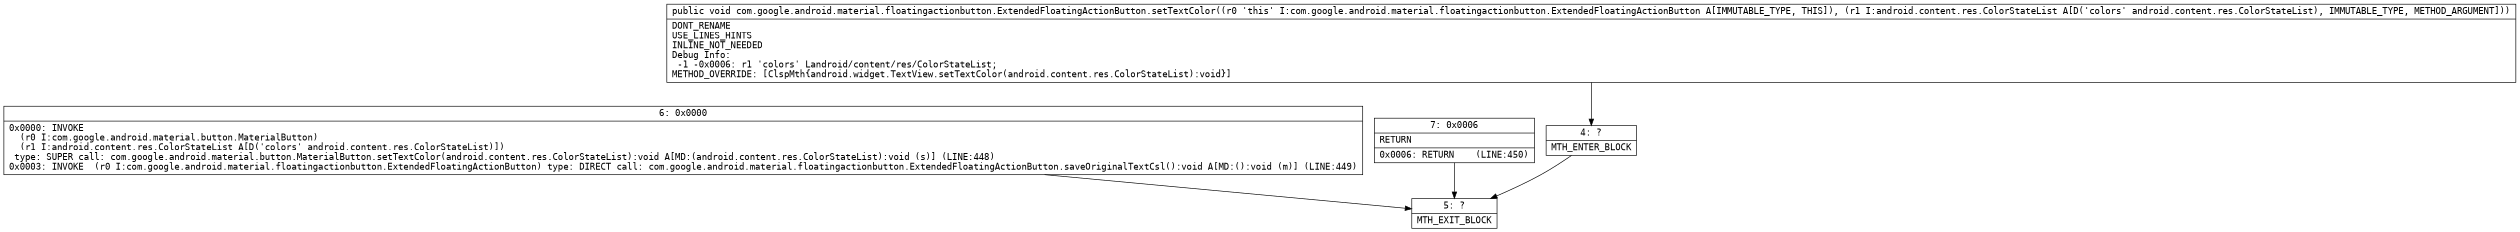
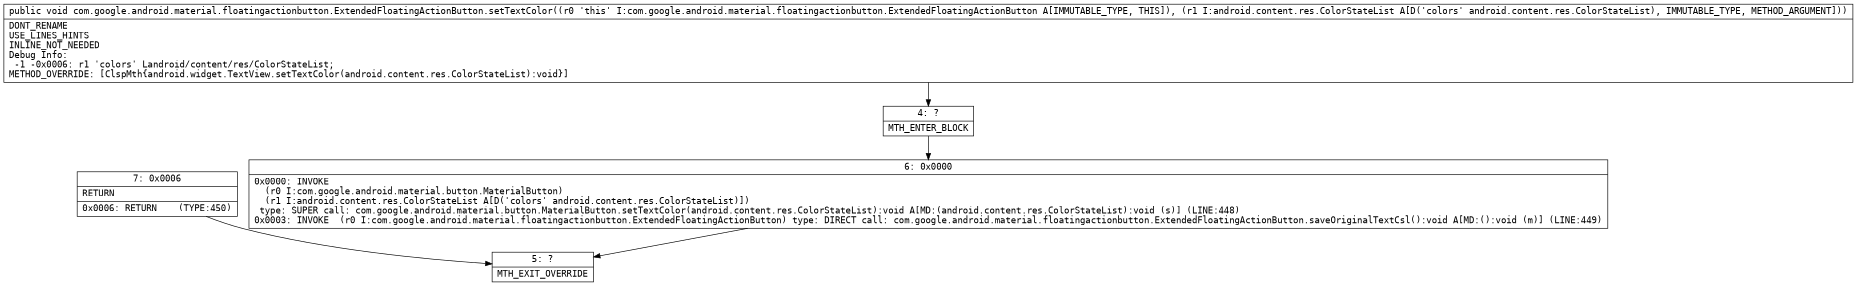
node "7: 0x0006": text "0x0006: RETURN    (LINE:450)" -> "0x0006: RETURN    (TYPE:450)"
edge "4: ?" -> "5: ?": now "4: ?" -> "6: 0x0000"
node "5: ?": text "MTH_EXIT_BLOCK" -> "MTH_EXIT_OVERRIDE"
